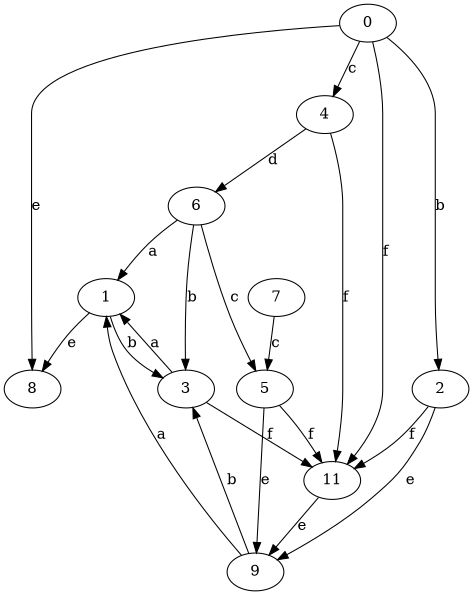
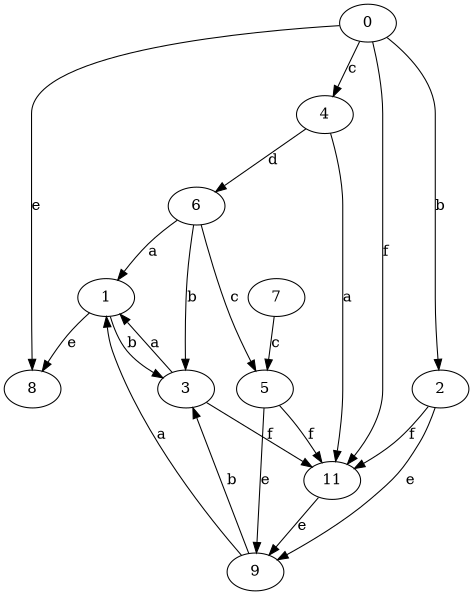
edge "4" -> "11": label "f" -> "a"
